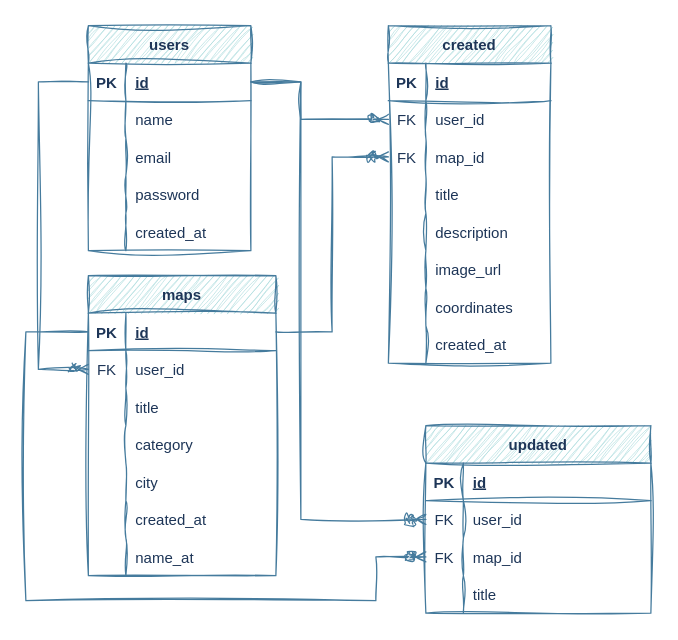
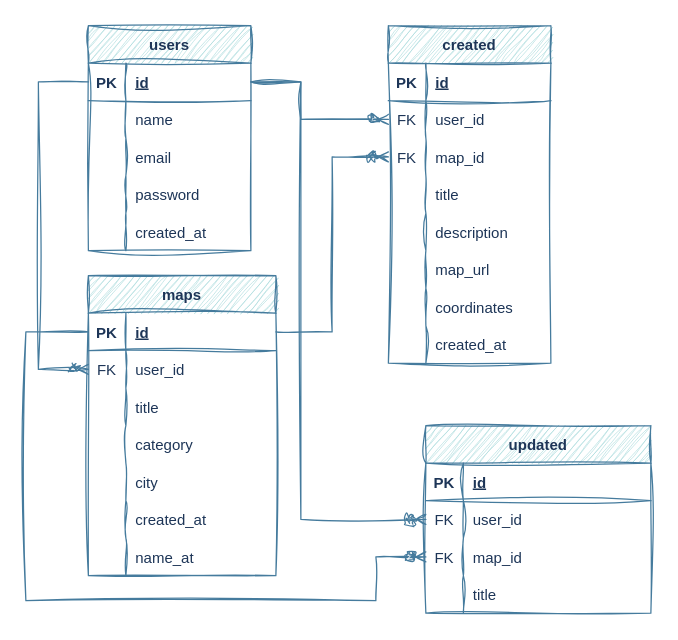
node "image_url": label "image_url" -> "map_url"
